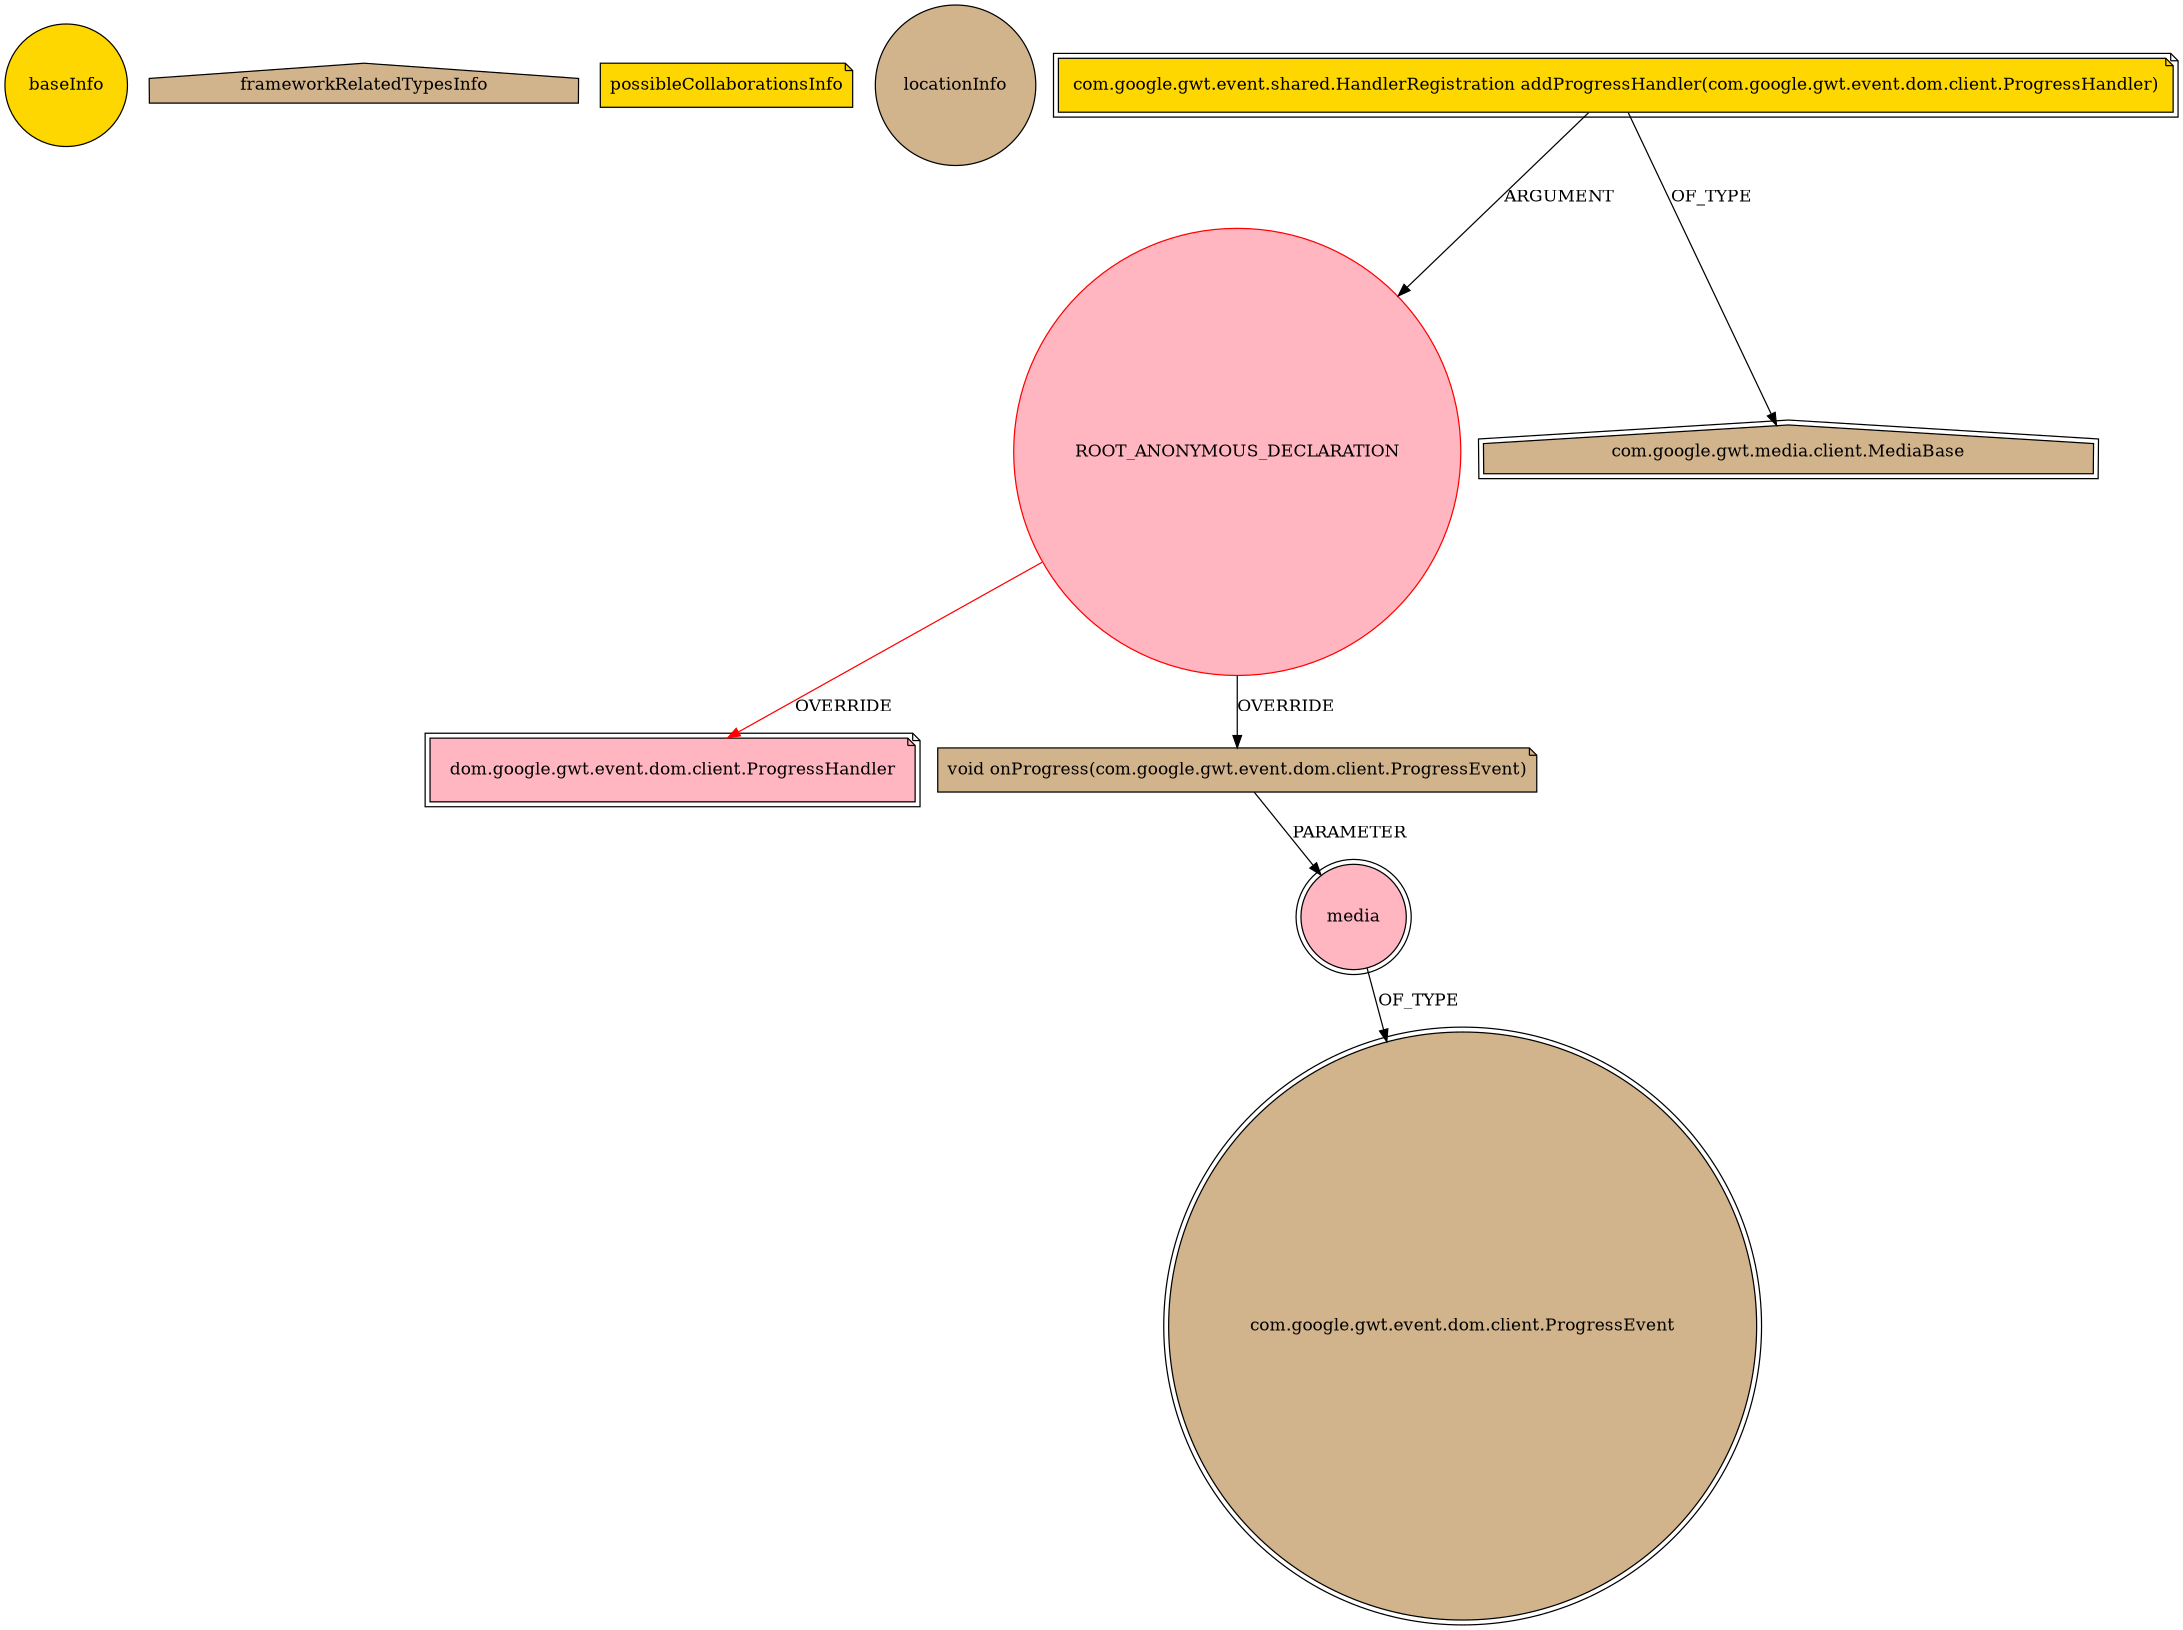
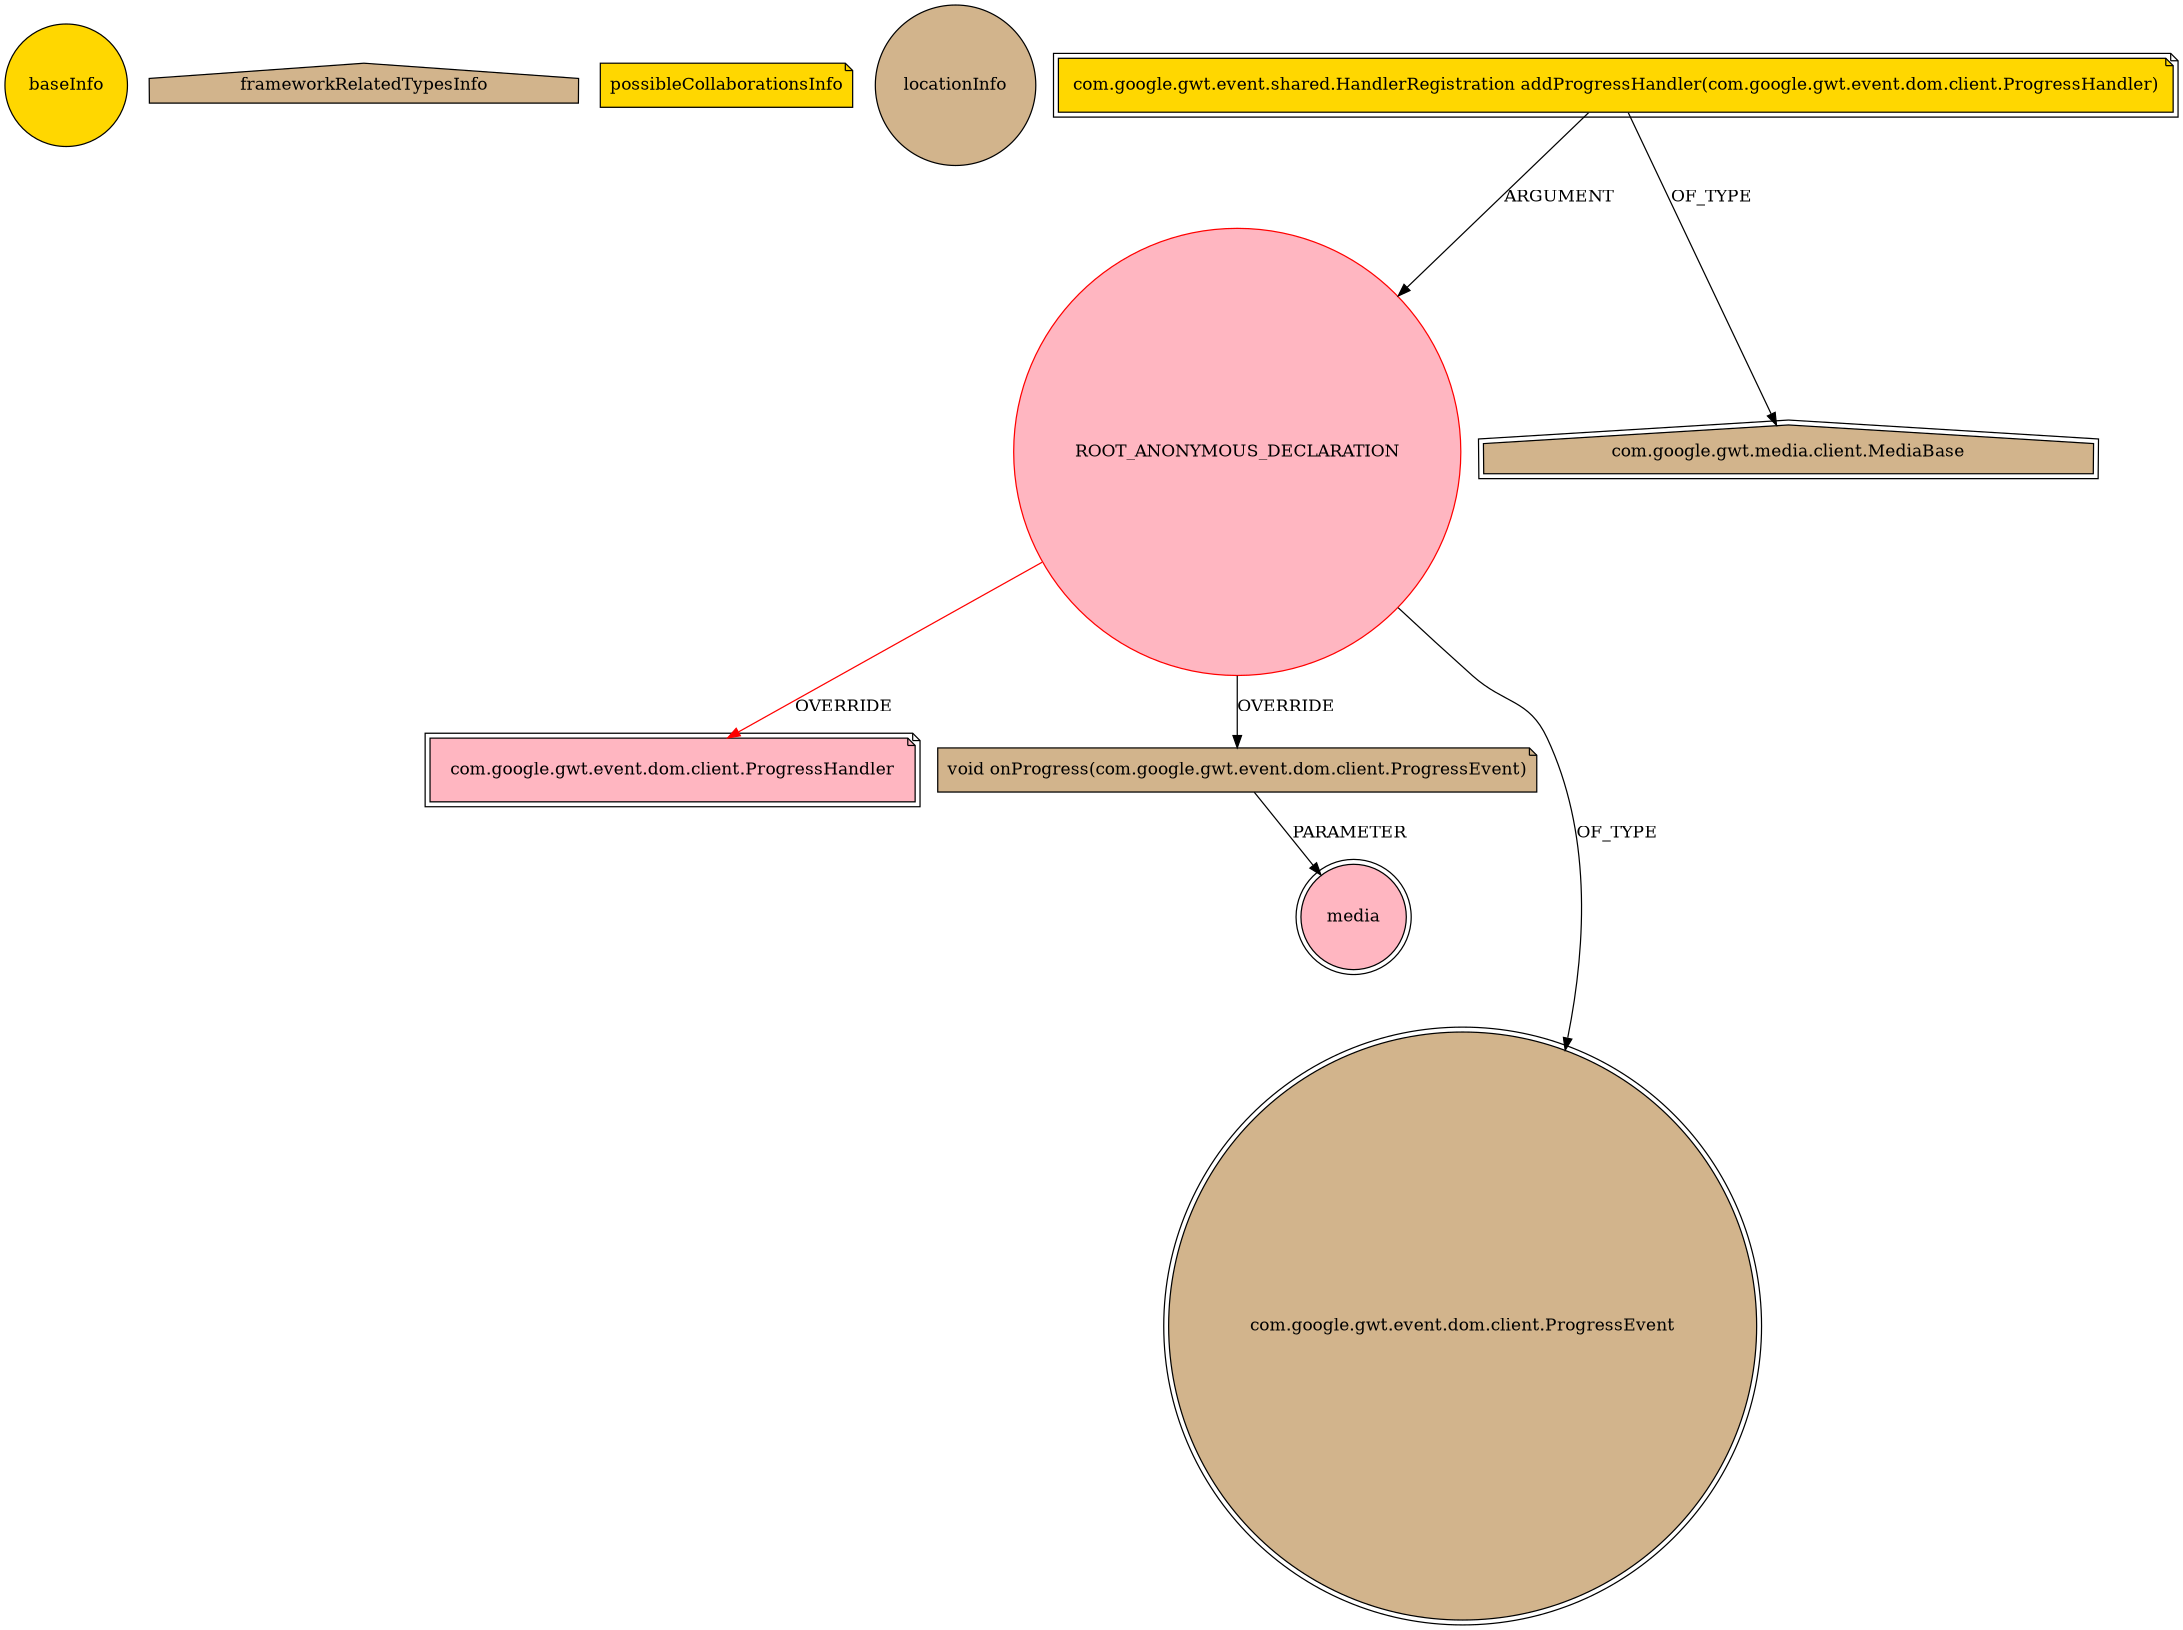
node "dom.google.gwt.event.dom.client.ProgressHandler": label "dom.google.gwt.event.dom.client.ProgressHandler" -> "com.google.gwt.event.dom.client.ProgressHandler"
edge "media" -> "com.google.gwt.event.dom.client.ProgressEvent": now "ROOT_ANONYMOUS_DECLARATION" -> "com.google.gwt.event.dom.client.ProgressEvent"
